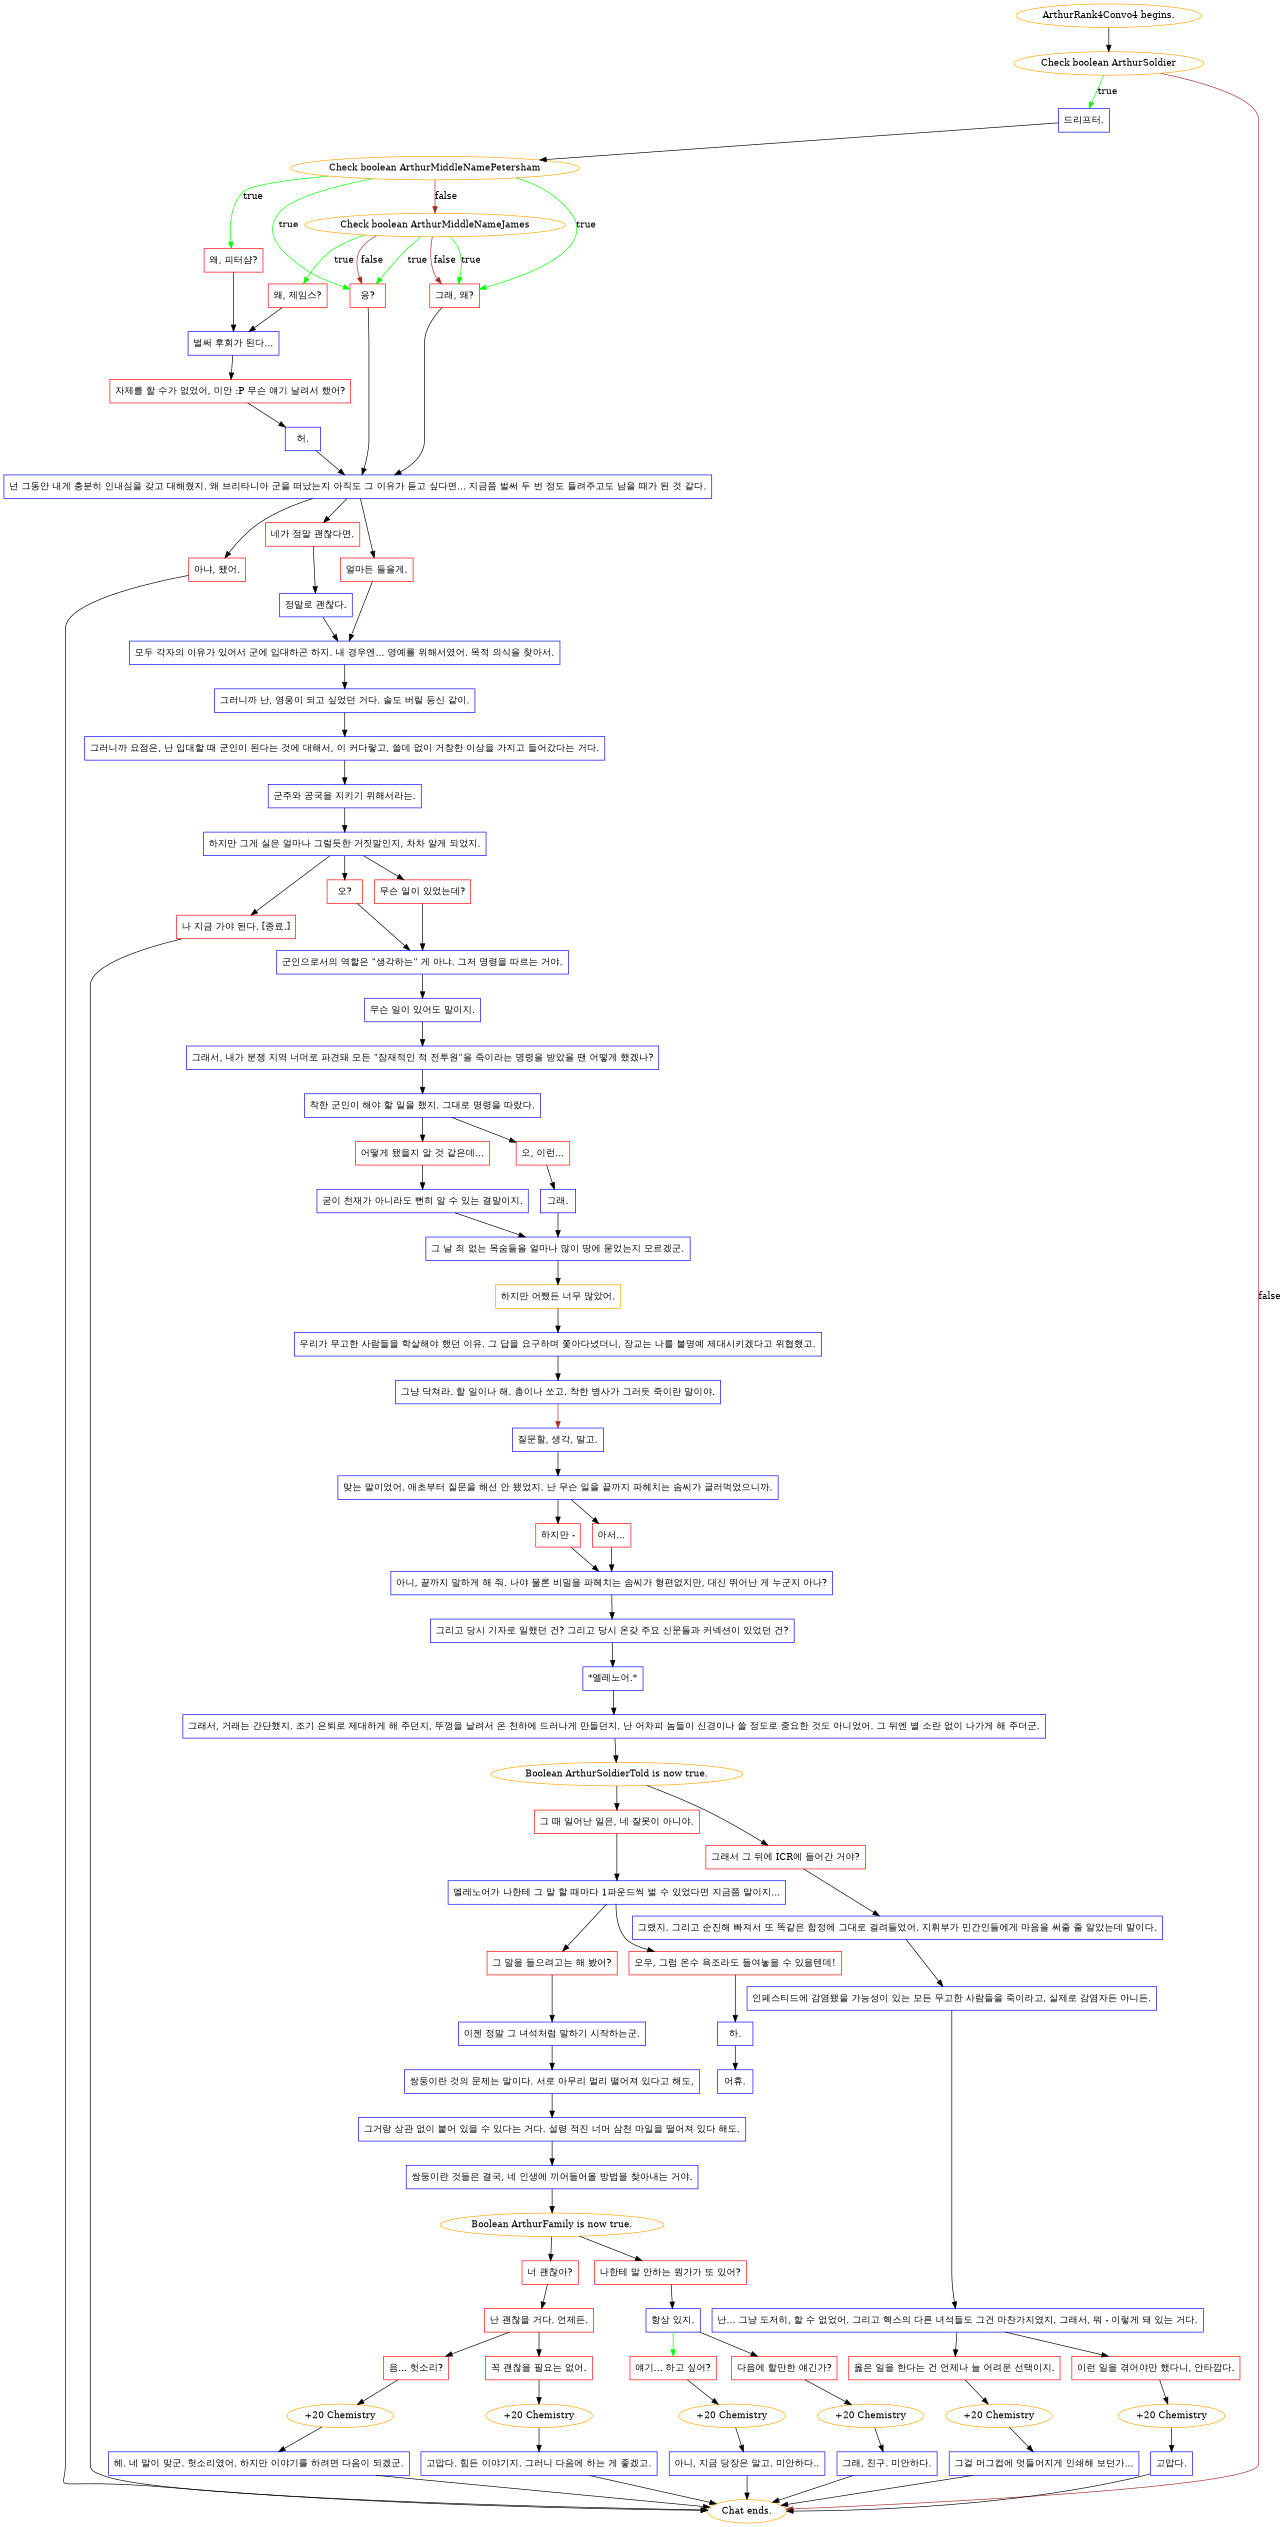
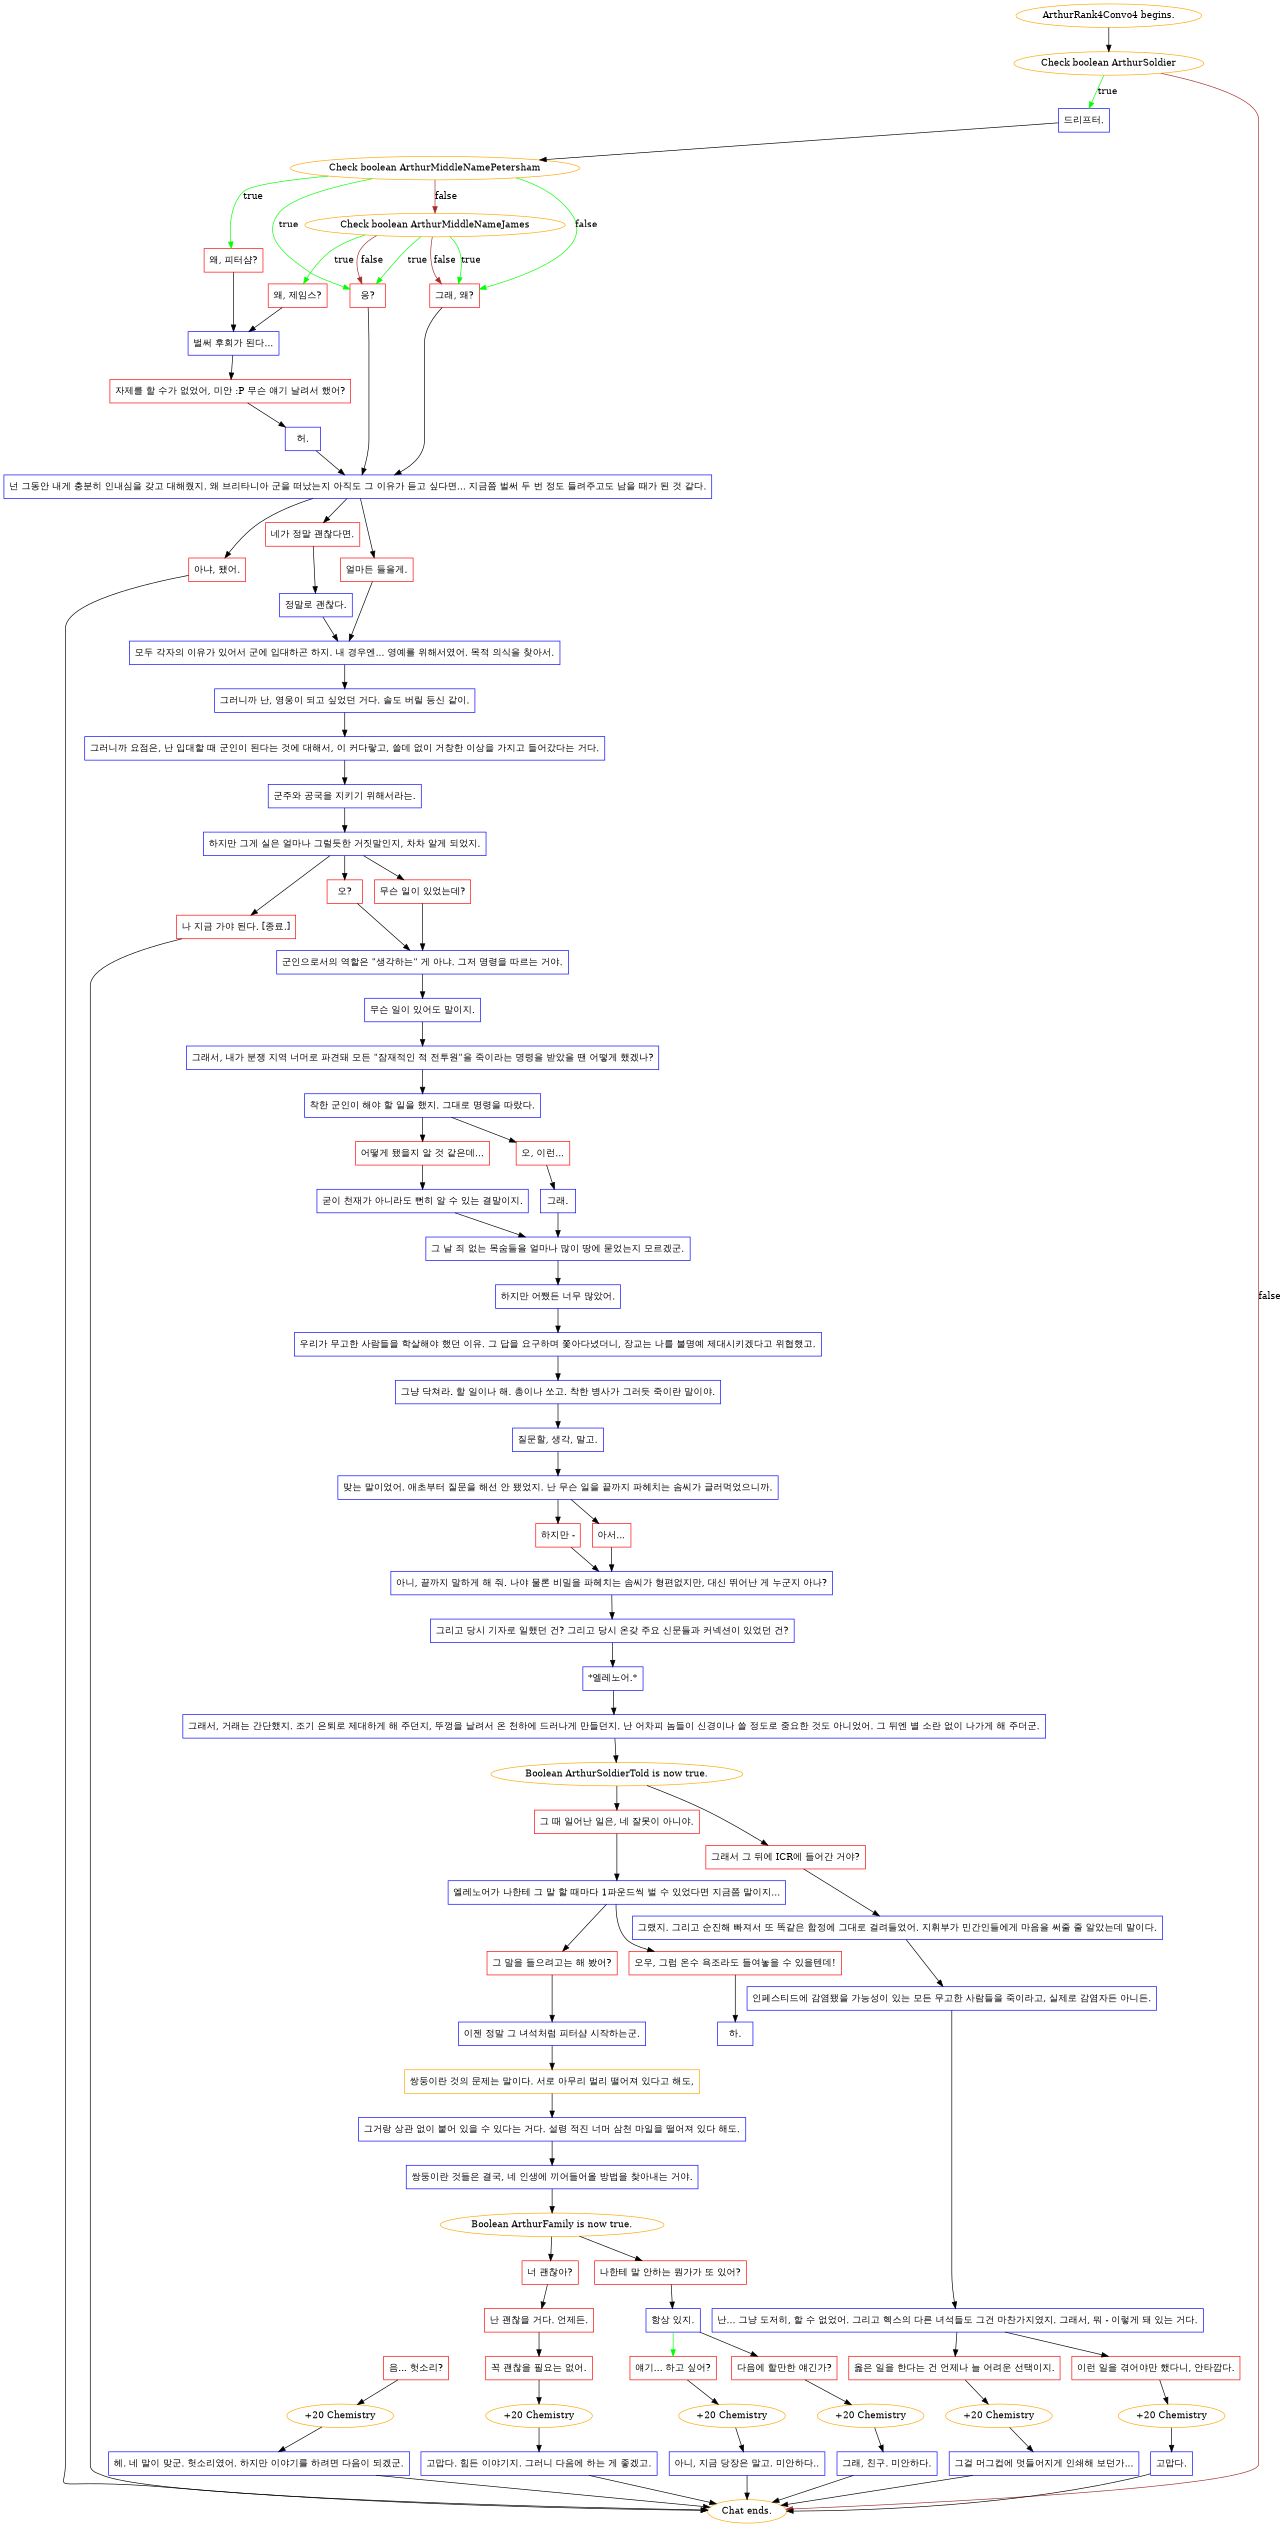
edge "Check boolean ArthurMiddleNamePetersham" -> "그래, 왜?": label "true" -> "false"
node "하지만 어쨌든 너무 많았어.": color orange -> blue
edge "그냥 닥쳐라. 할 일이나 해. 총이나 쏘고. 착한 병사가 그러듯 죽이란 말이야." -> "질문할, 생각, 말고.": color brown -> black
node "이젠 정말 그 녀석처럼 말하기 시작하는군.": label "이젠 정말 그 녀석처럼 말하기 시작하는군." -> "이젠 정말 그 녀석처럼 피터샴 시작하는군."
node "쌍둥이란 것의 문제는 말이다. 서로 아무리 멀리 떨어져 있다고 해도,": color blue -> orange
node "어휴.": removed
edge "난 괜찮을 거다. 언제든." -> "음... 헛소리?": removed
